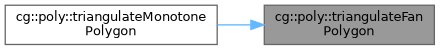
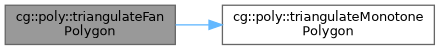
edge "cg::poly::triangulateMonotone Polygon" -> "cg::poly::triangulateFan Polygon": reversed
